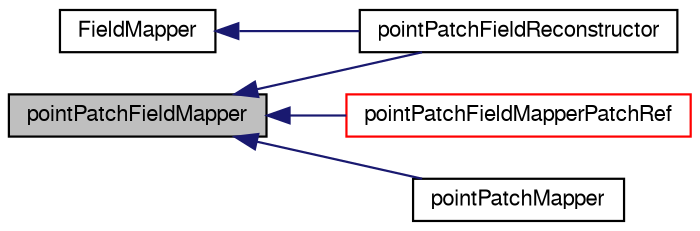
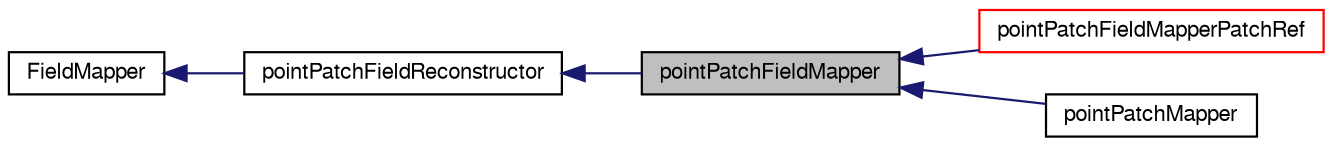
edge "pointPatchFieldReconstructor" -> "pointPatchFieldMapper": reversed
